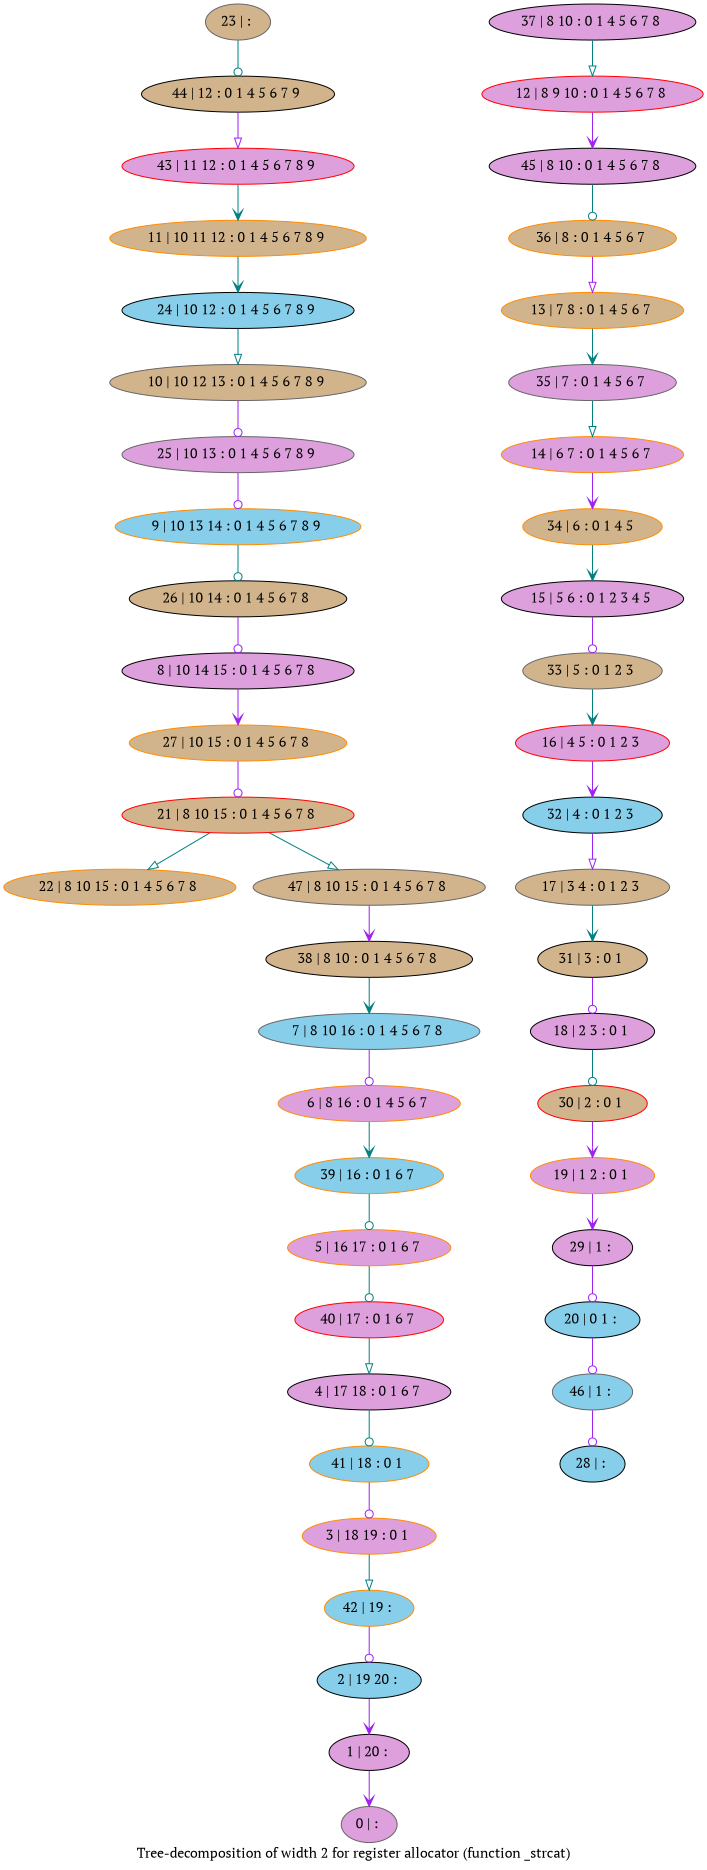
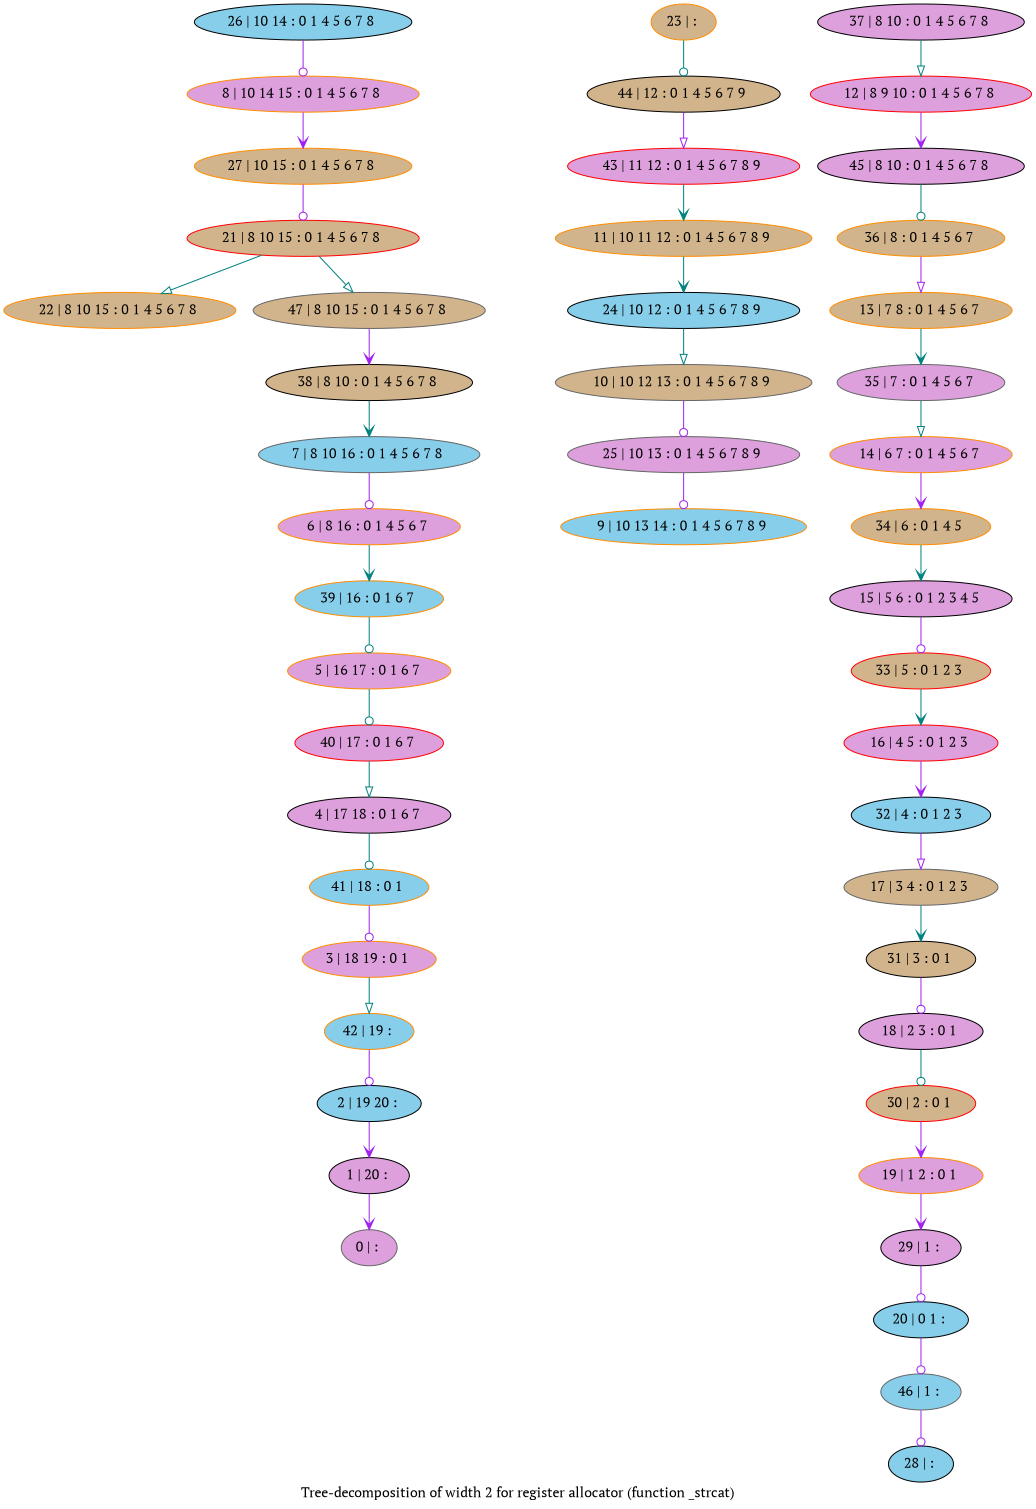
node "23 | :": color gray40 -> darkorange
edge "9 | 10 13 14 : 0 1 4 5 6 7 8 9" -> "26 | 10 14 : 0 1 4 5 6 7 8": removed
node "26 | 10 14 : 0 1 4 5 6 7 8": fillcolor tan -> skyblue
node "8 | 10 14 15 : 0 1 4 5 6 7 8": color black -> darkorange
node "33 | 5 : 0 1 2 3": color gray40 -> red
